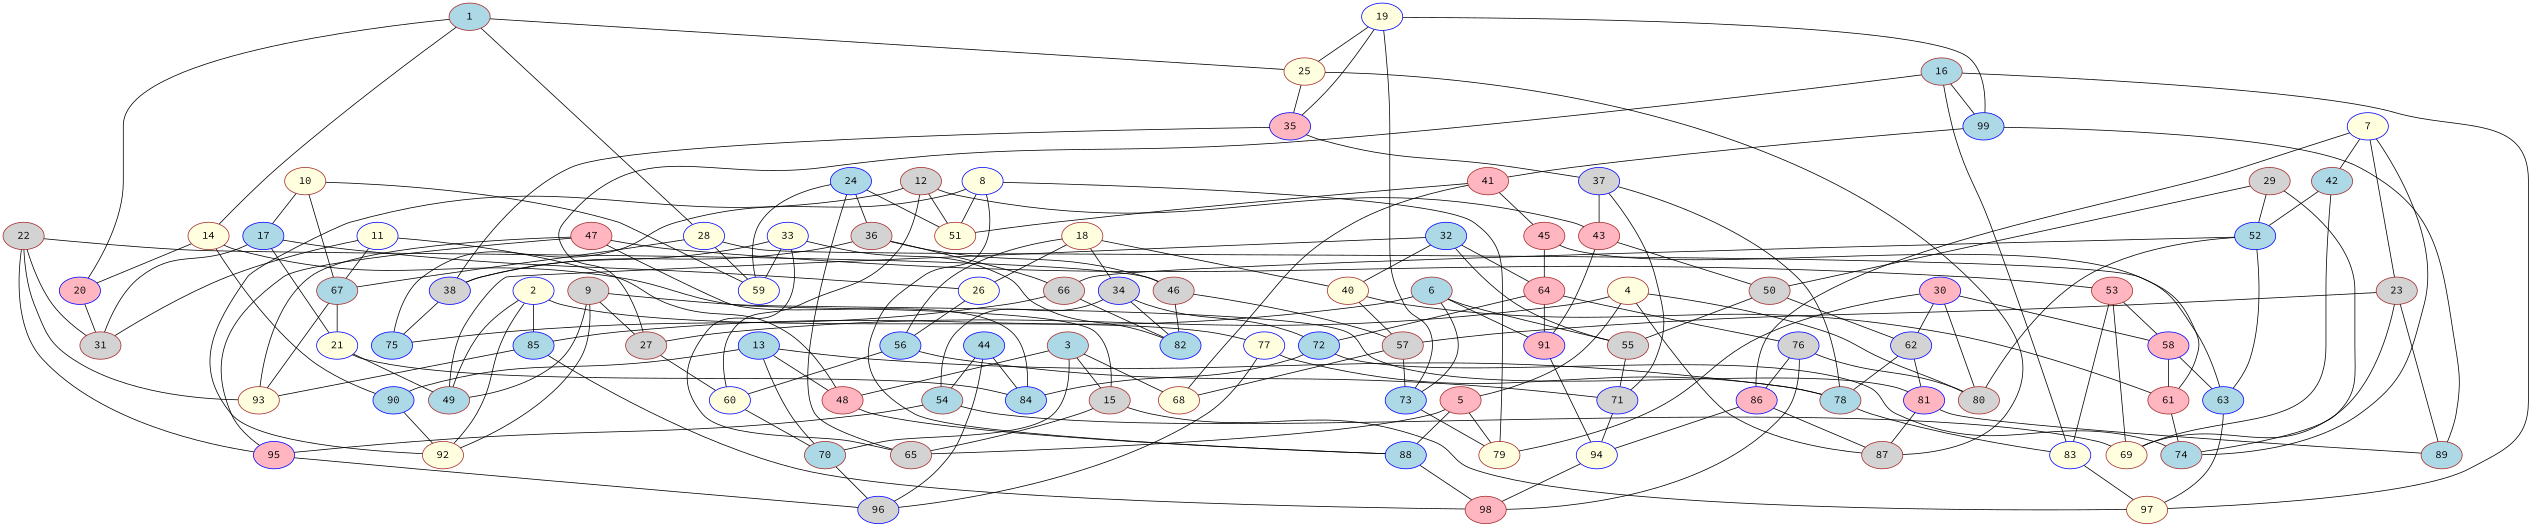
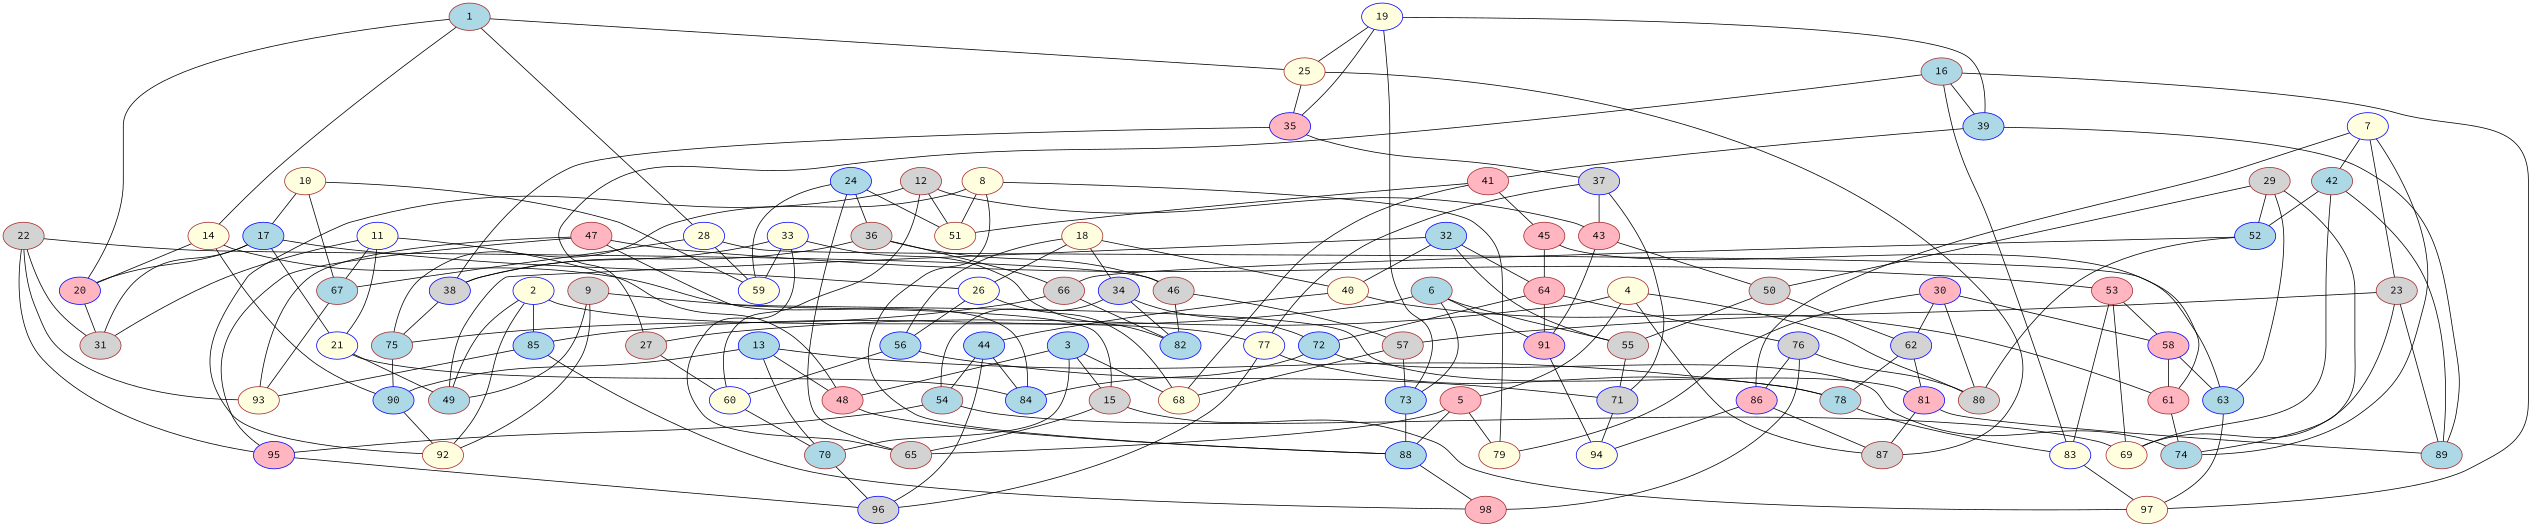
node "99": label "99" -> "39"
node "8": color blue -> brown
edge "37" -- "78": now "37" -- "77"
edge "17" -- "20": added
edge "42" -- "89": added
edge "40" -- "57": now "40" -- "44"
edge "67" -- "21": now "11" -- "21"
edge "9" -- "27": removed
edge "52" -- "63": now "29" -- "63"
edge "26" -- "68": added
node "75": color blue -> brown
node "3": color brown -> blue
edge "75" -- "90": added
edge "73" -- "79": now "73" -- "88"
edge "94" -- "98": removed
